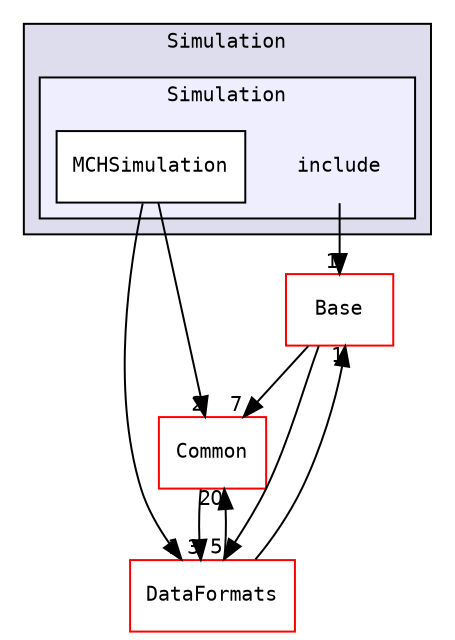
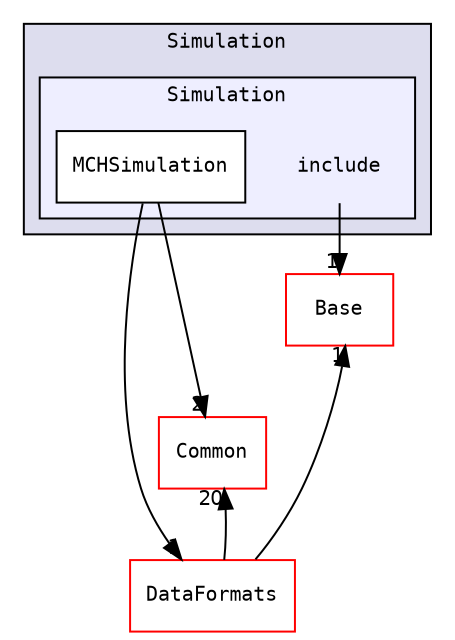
edge "Base" -> "Common": removed
edge "Base" -> "DataFormats": removed
edge "Common" -> "DataFormats": removed
